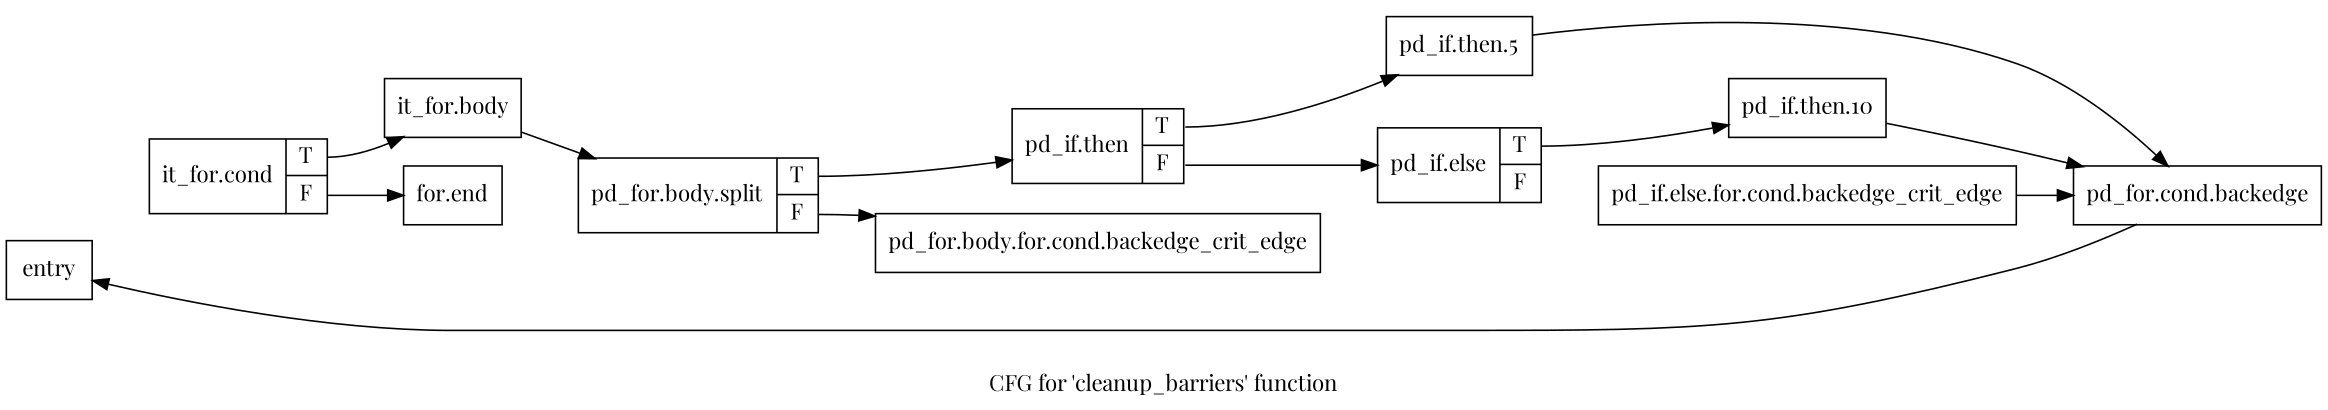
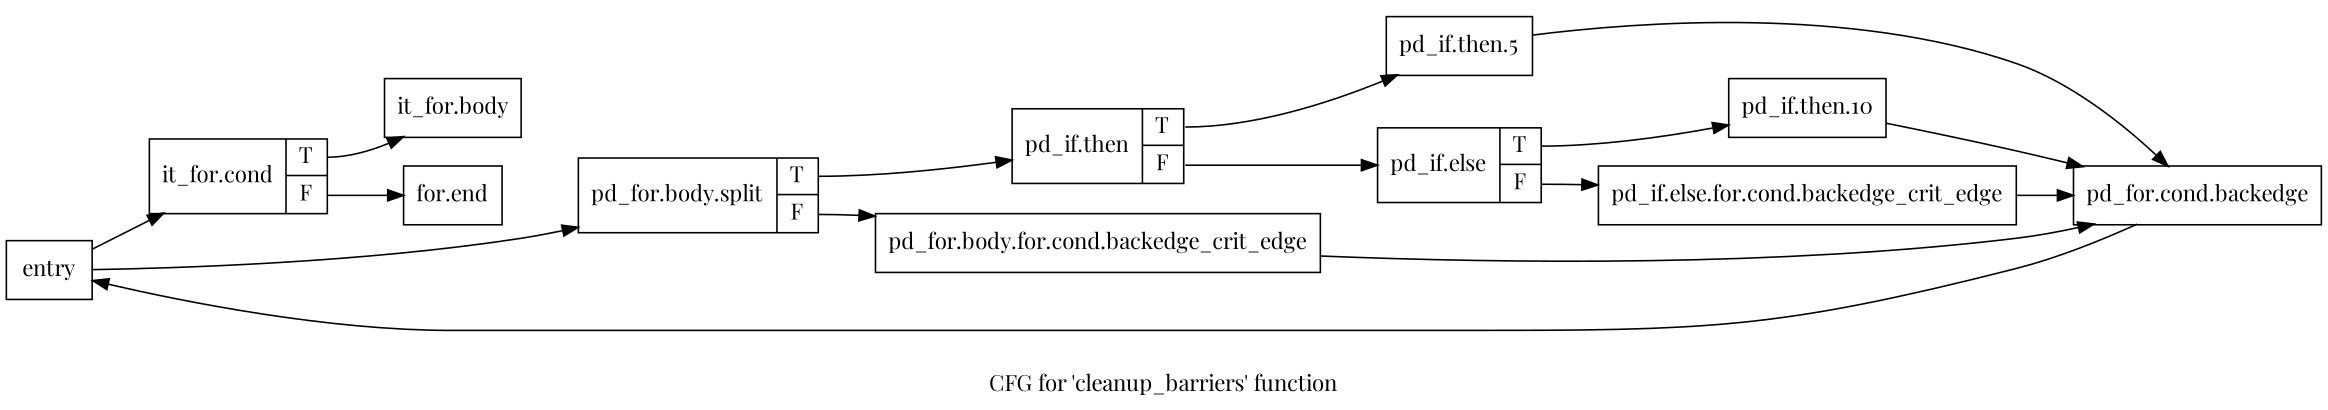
edge "it_for.body" -> "pd_for.body.split": now "entry" -> "pd_for.body.split"
edge "pd_if.else" -> "pd_if.else.for.cond.backedge_crit_edge": added
edge "entry" -> "it_for.cond": added
edge "pd_for.body.for.cond.backedge_crit_edge" -> "pd_for.cond.backedge": added
